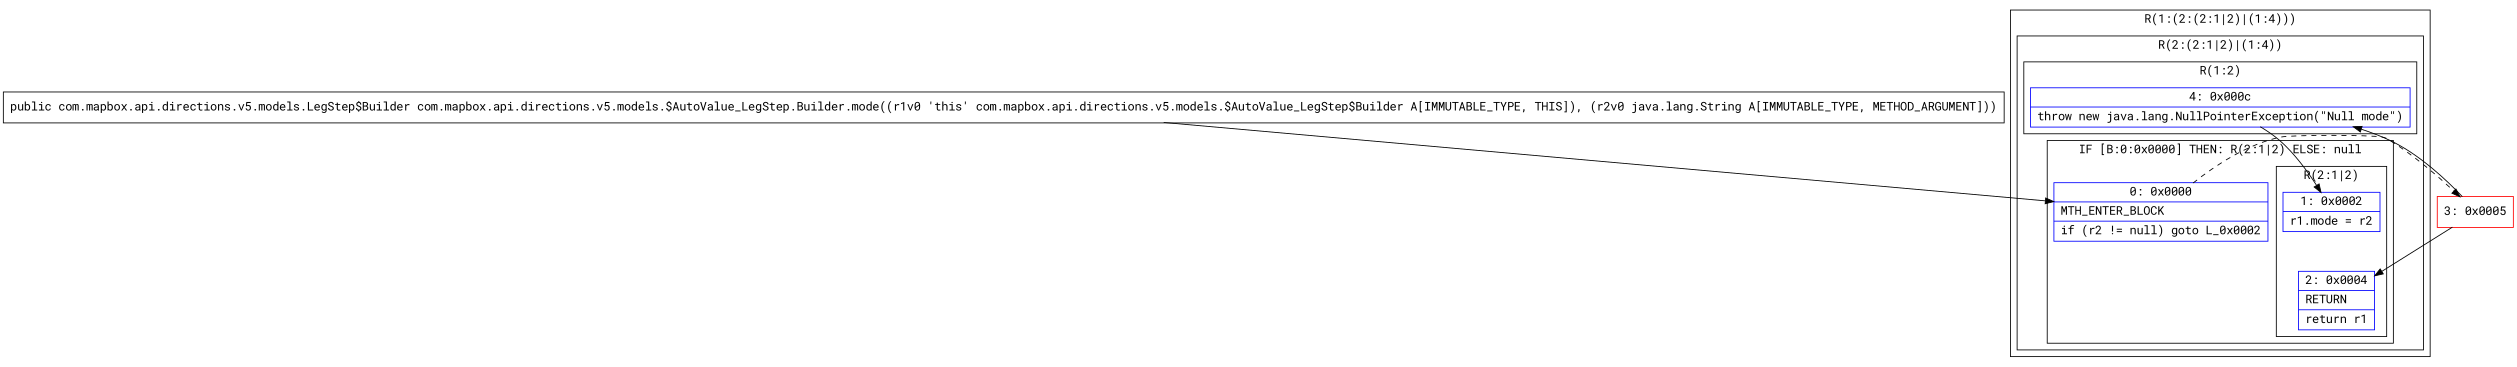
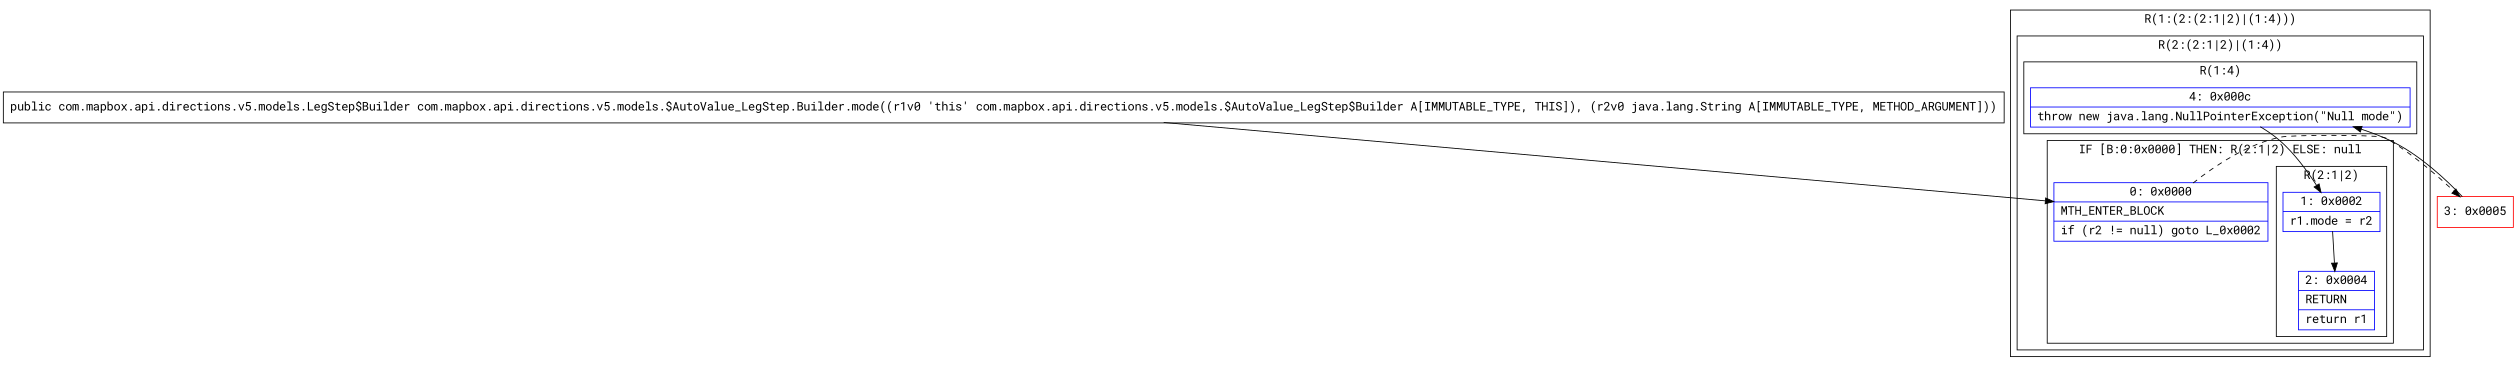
cluster "R(1:2)": label "R(1:2)" -> "R(1:4)"
edge "3: 0x0005" -> "2: 0x0004": now "1: 0x0002" -> "2: 0x0004"
